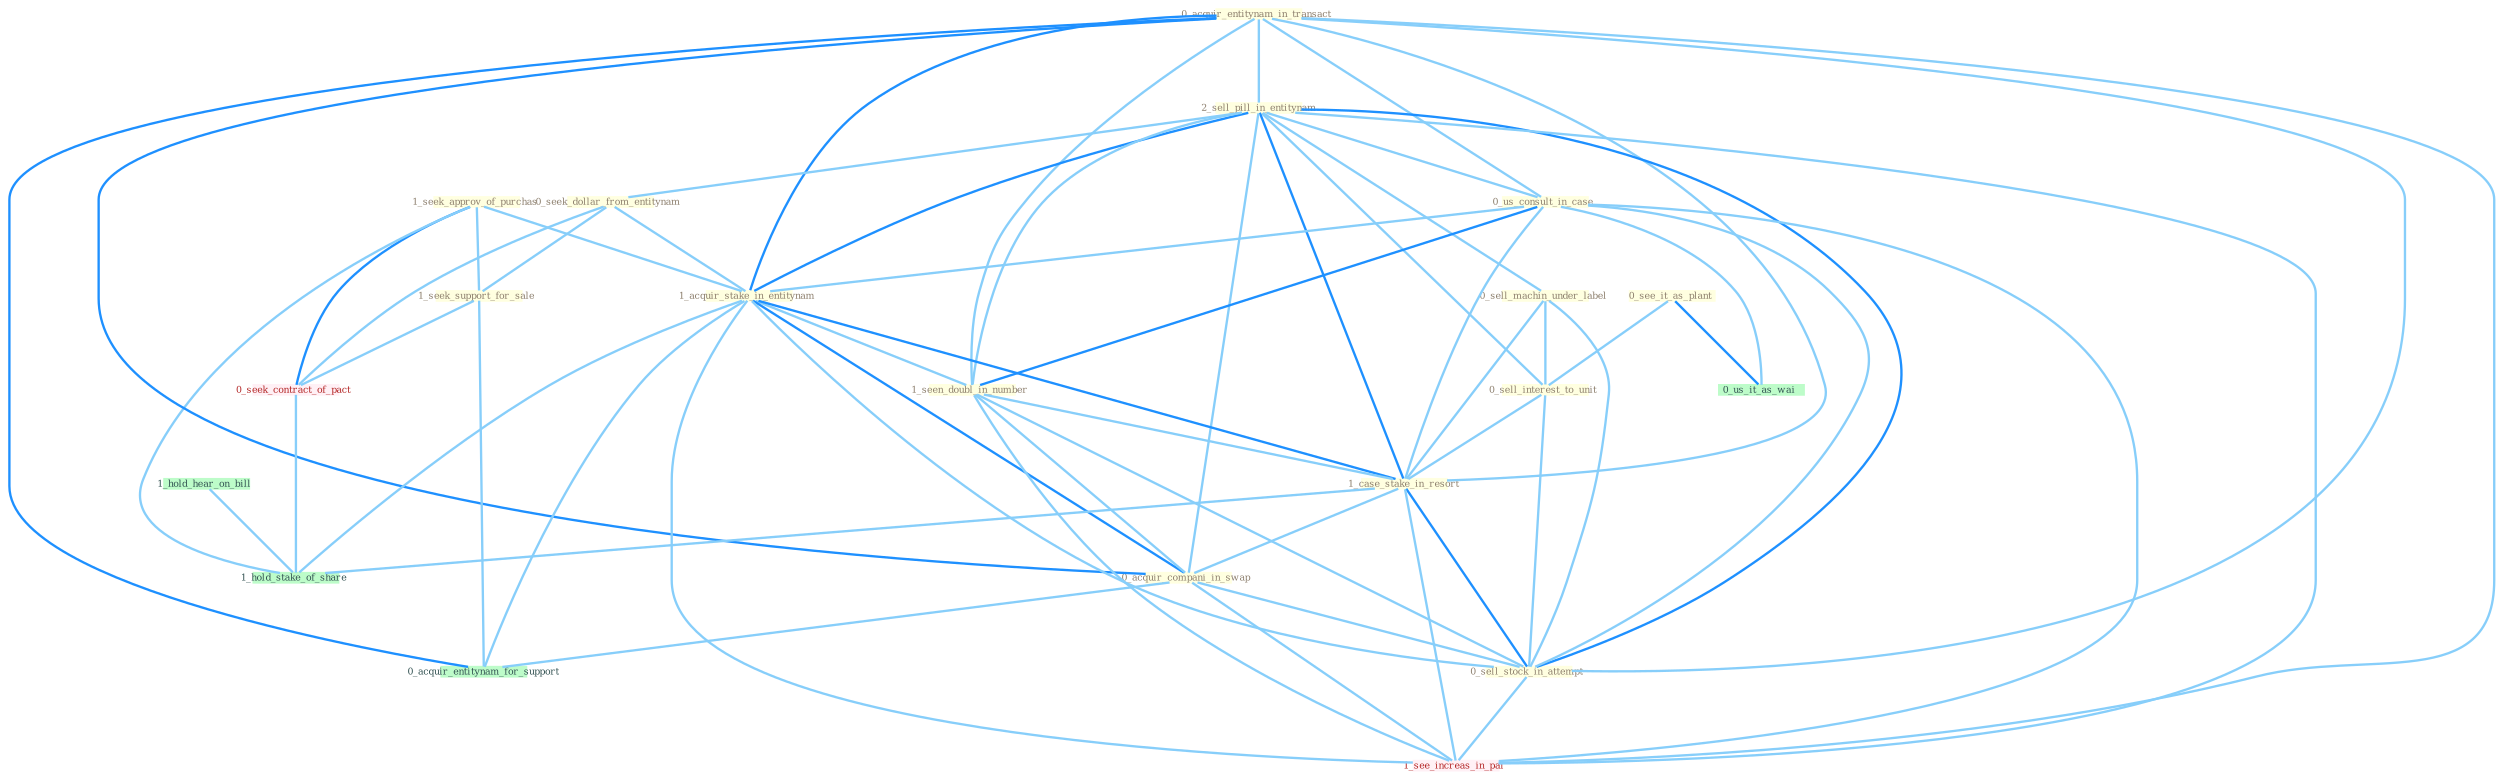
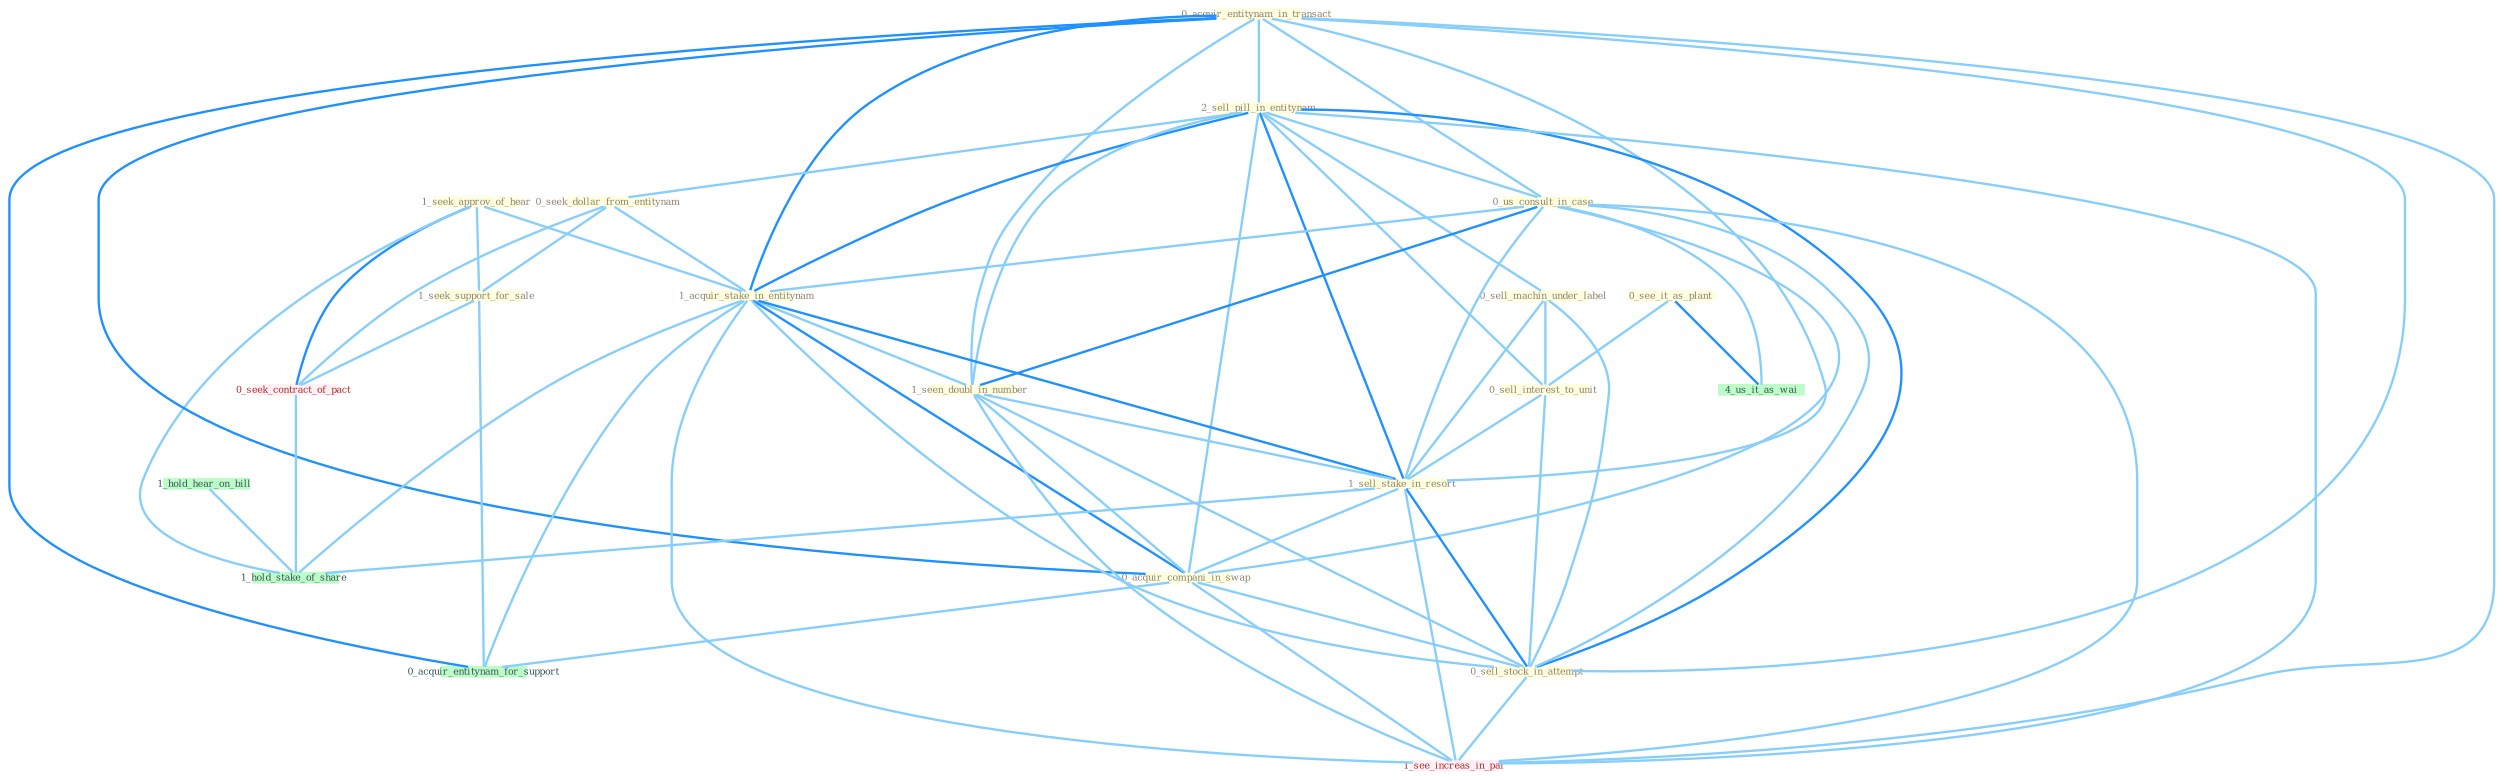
node "1_seek_approv_of_purchas": label "1_seek_approv_of_purchas" -> "1_seek_approv_of_hear"
node "0_us_it_as_wai": label "0_us_it_as_wai" -> "4_us_it_as_wai"
edge "0_us_consult_in_case" -- "0_acquir_compani_in_swap": added
node "1_case_stake_in_resort": label "1_case_stake_in_resort" -> "1_sell_stake_in_resort"
